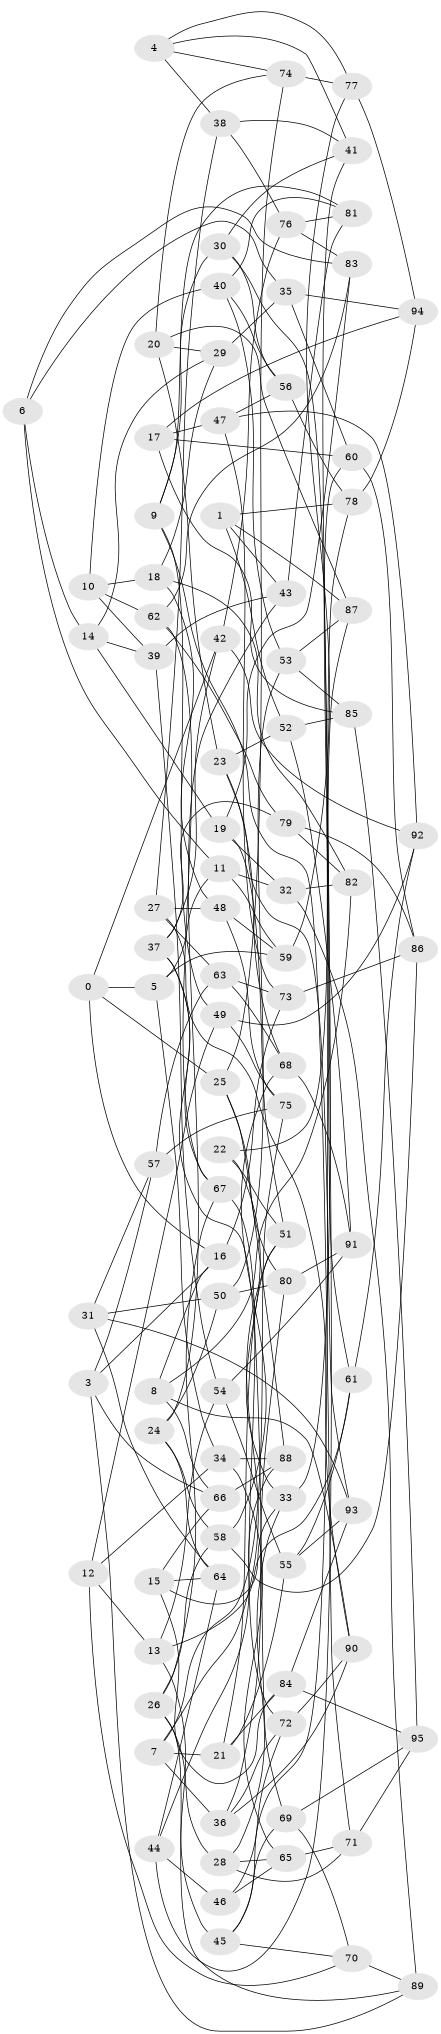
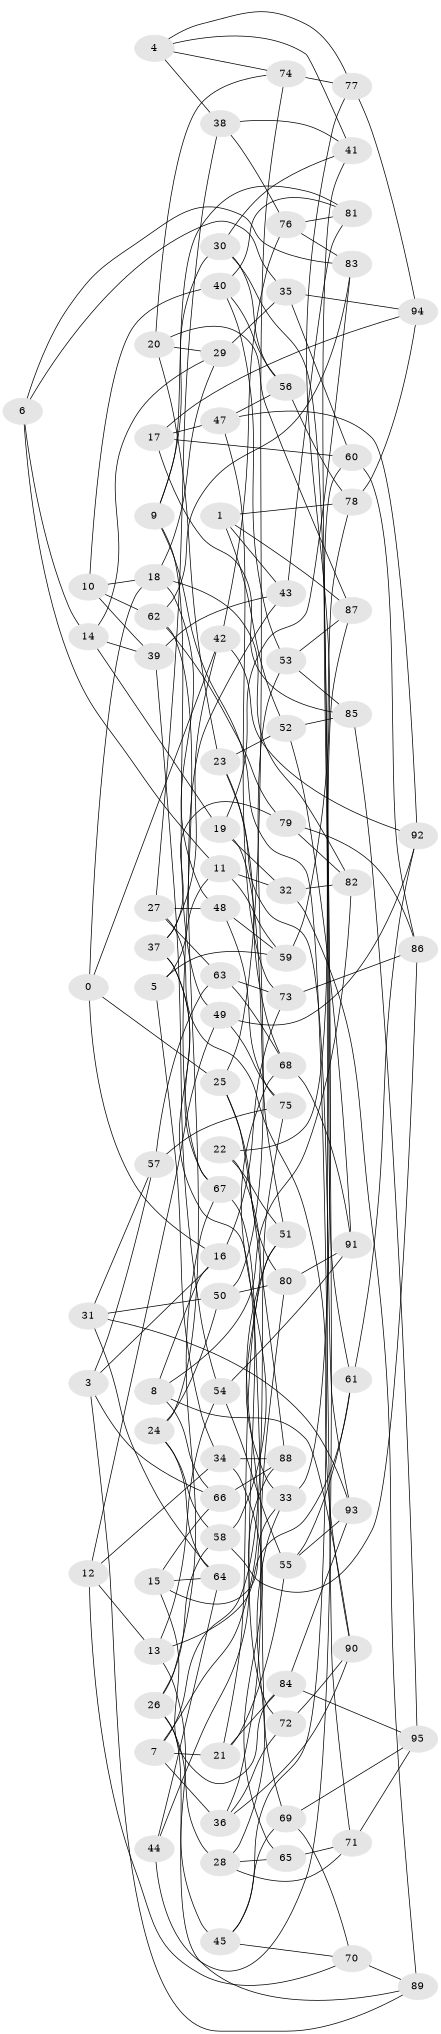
edge "0" -- "5": now "0" -- "18"
node "46": removed
